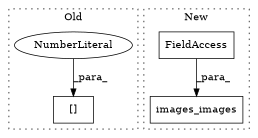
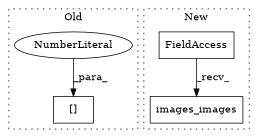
edge "FieldAccess" -> "images_images": label "_para_" -> "_recv_"
